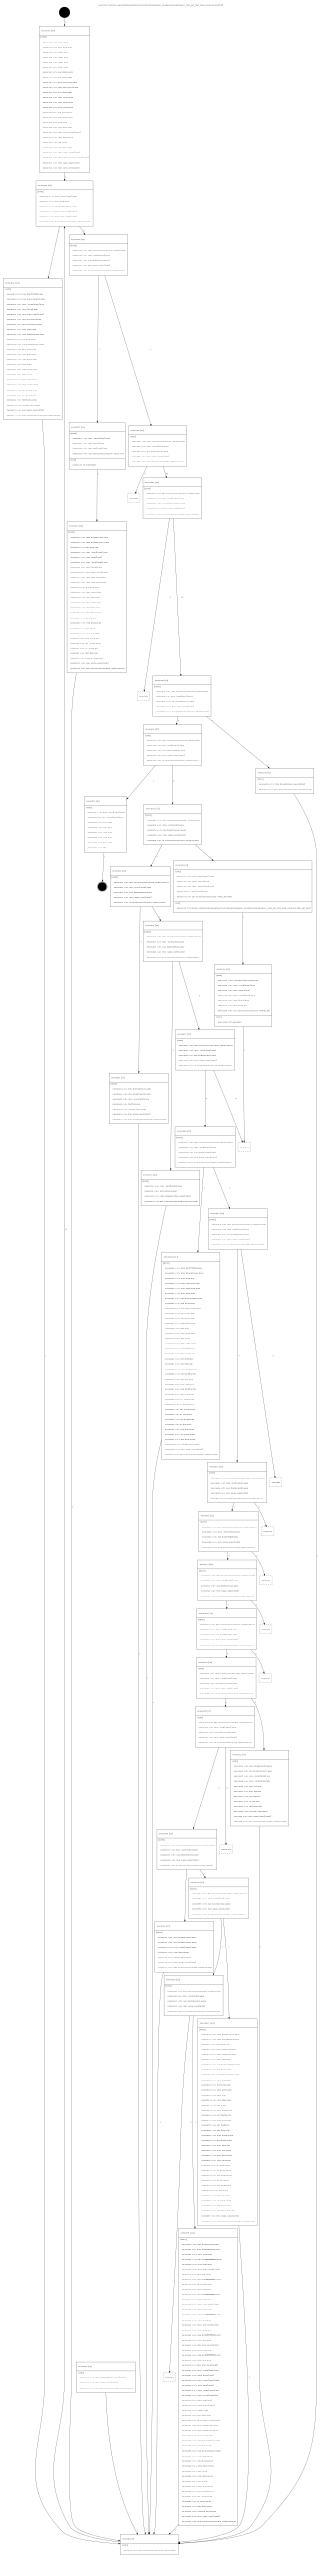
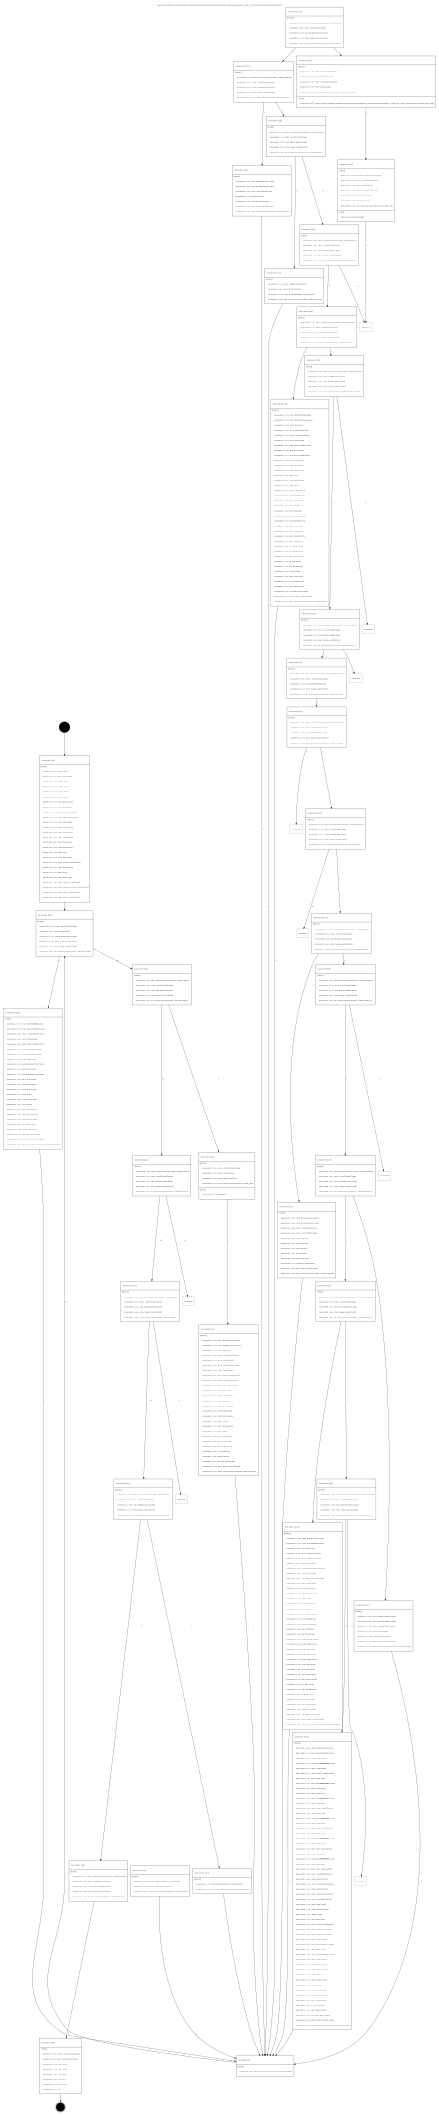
edge "0x401833 [25]" -> "0x40184c [25]": removed, label "8"
node "0x401f06": removed
